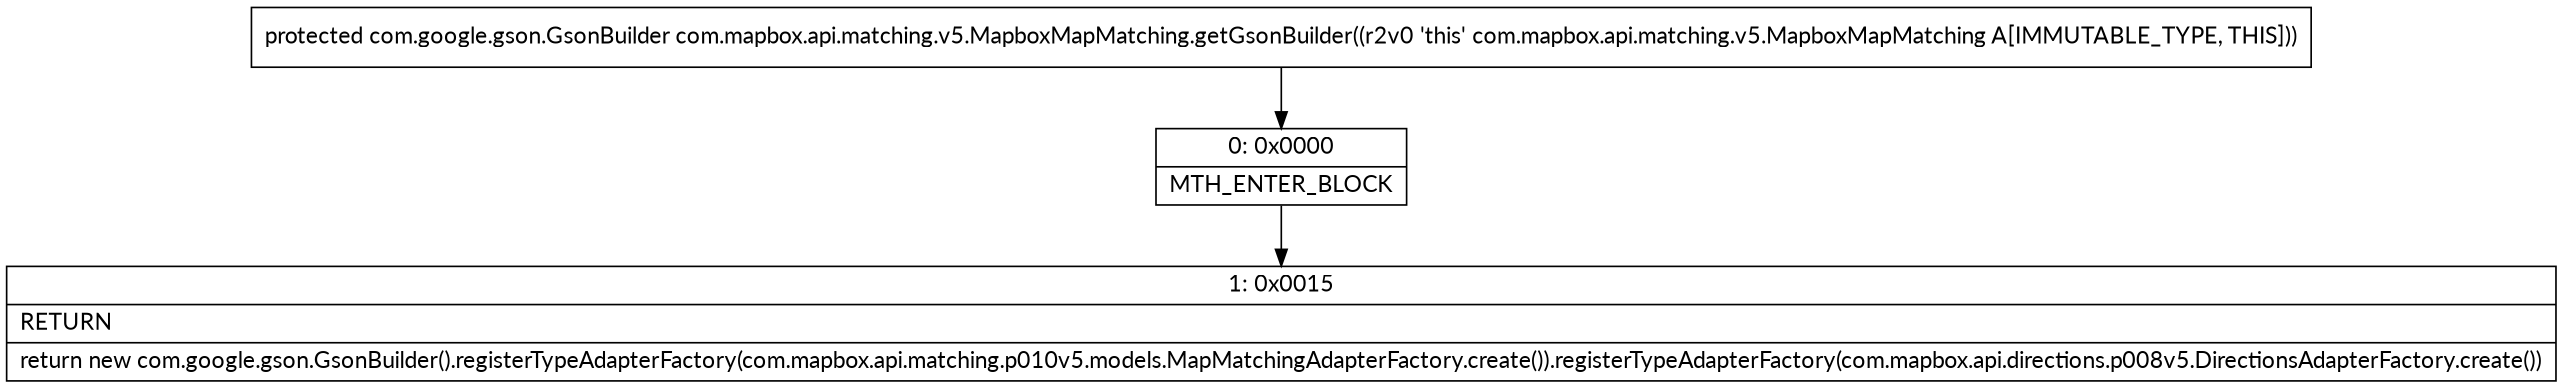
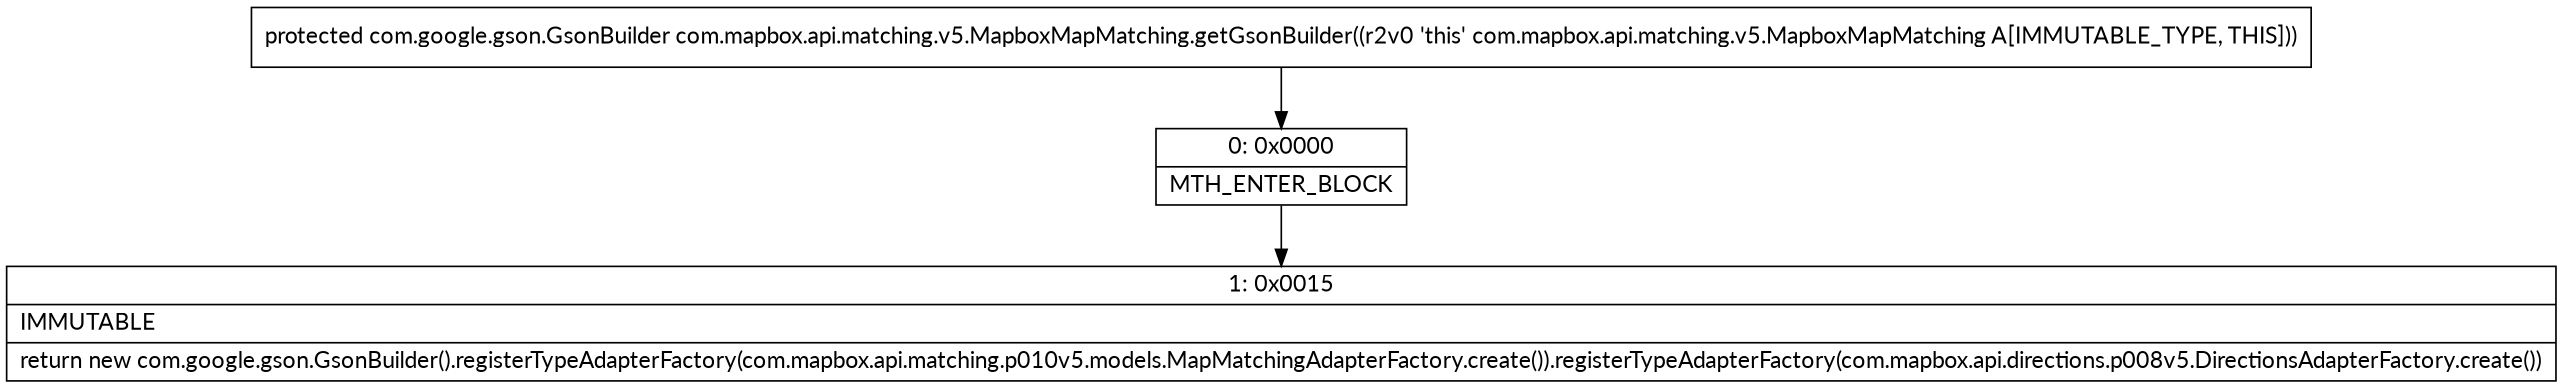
node "1: 0x0015": text "RETURN" -> "IMMUTABLE"
